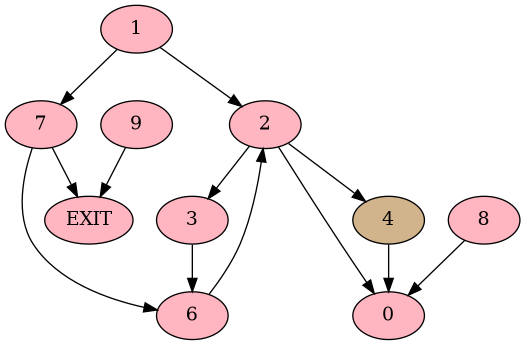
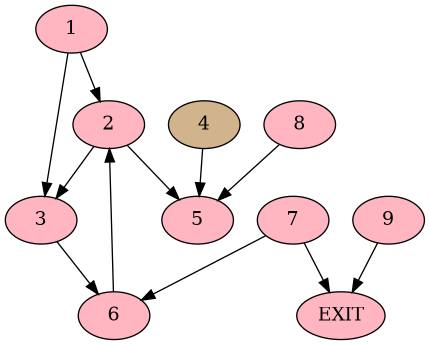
edge "1" -> "7": now "1" -> "3"
edge "2" -> "4": removed
node "0": label "0" -> "5"
